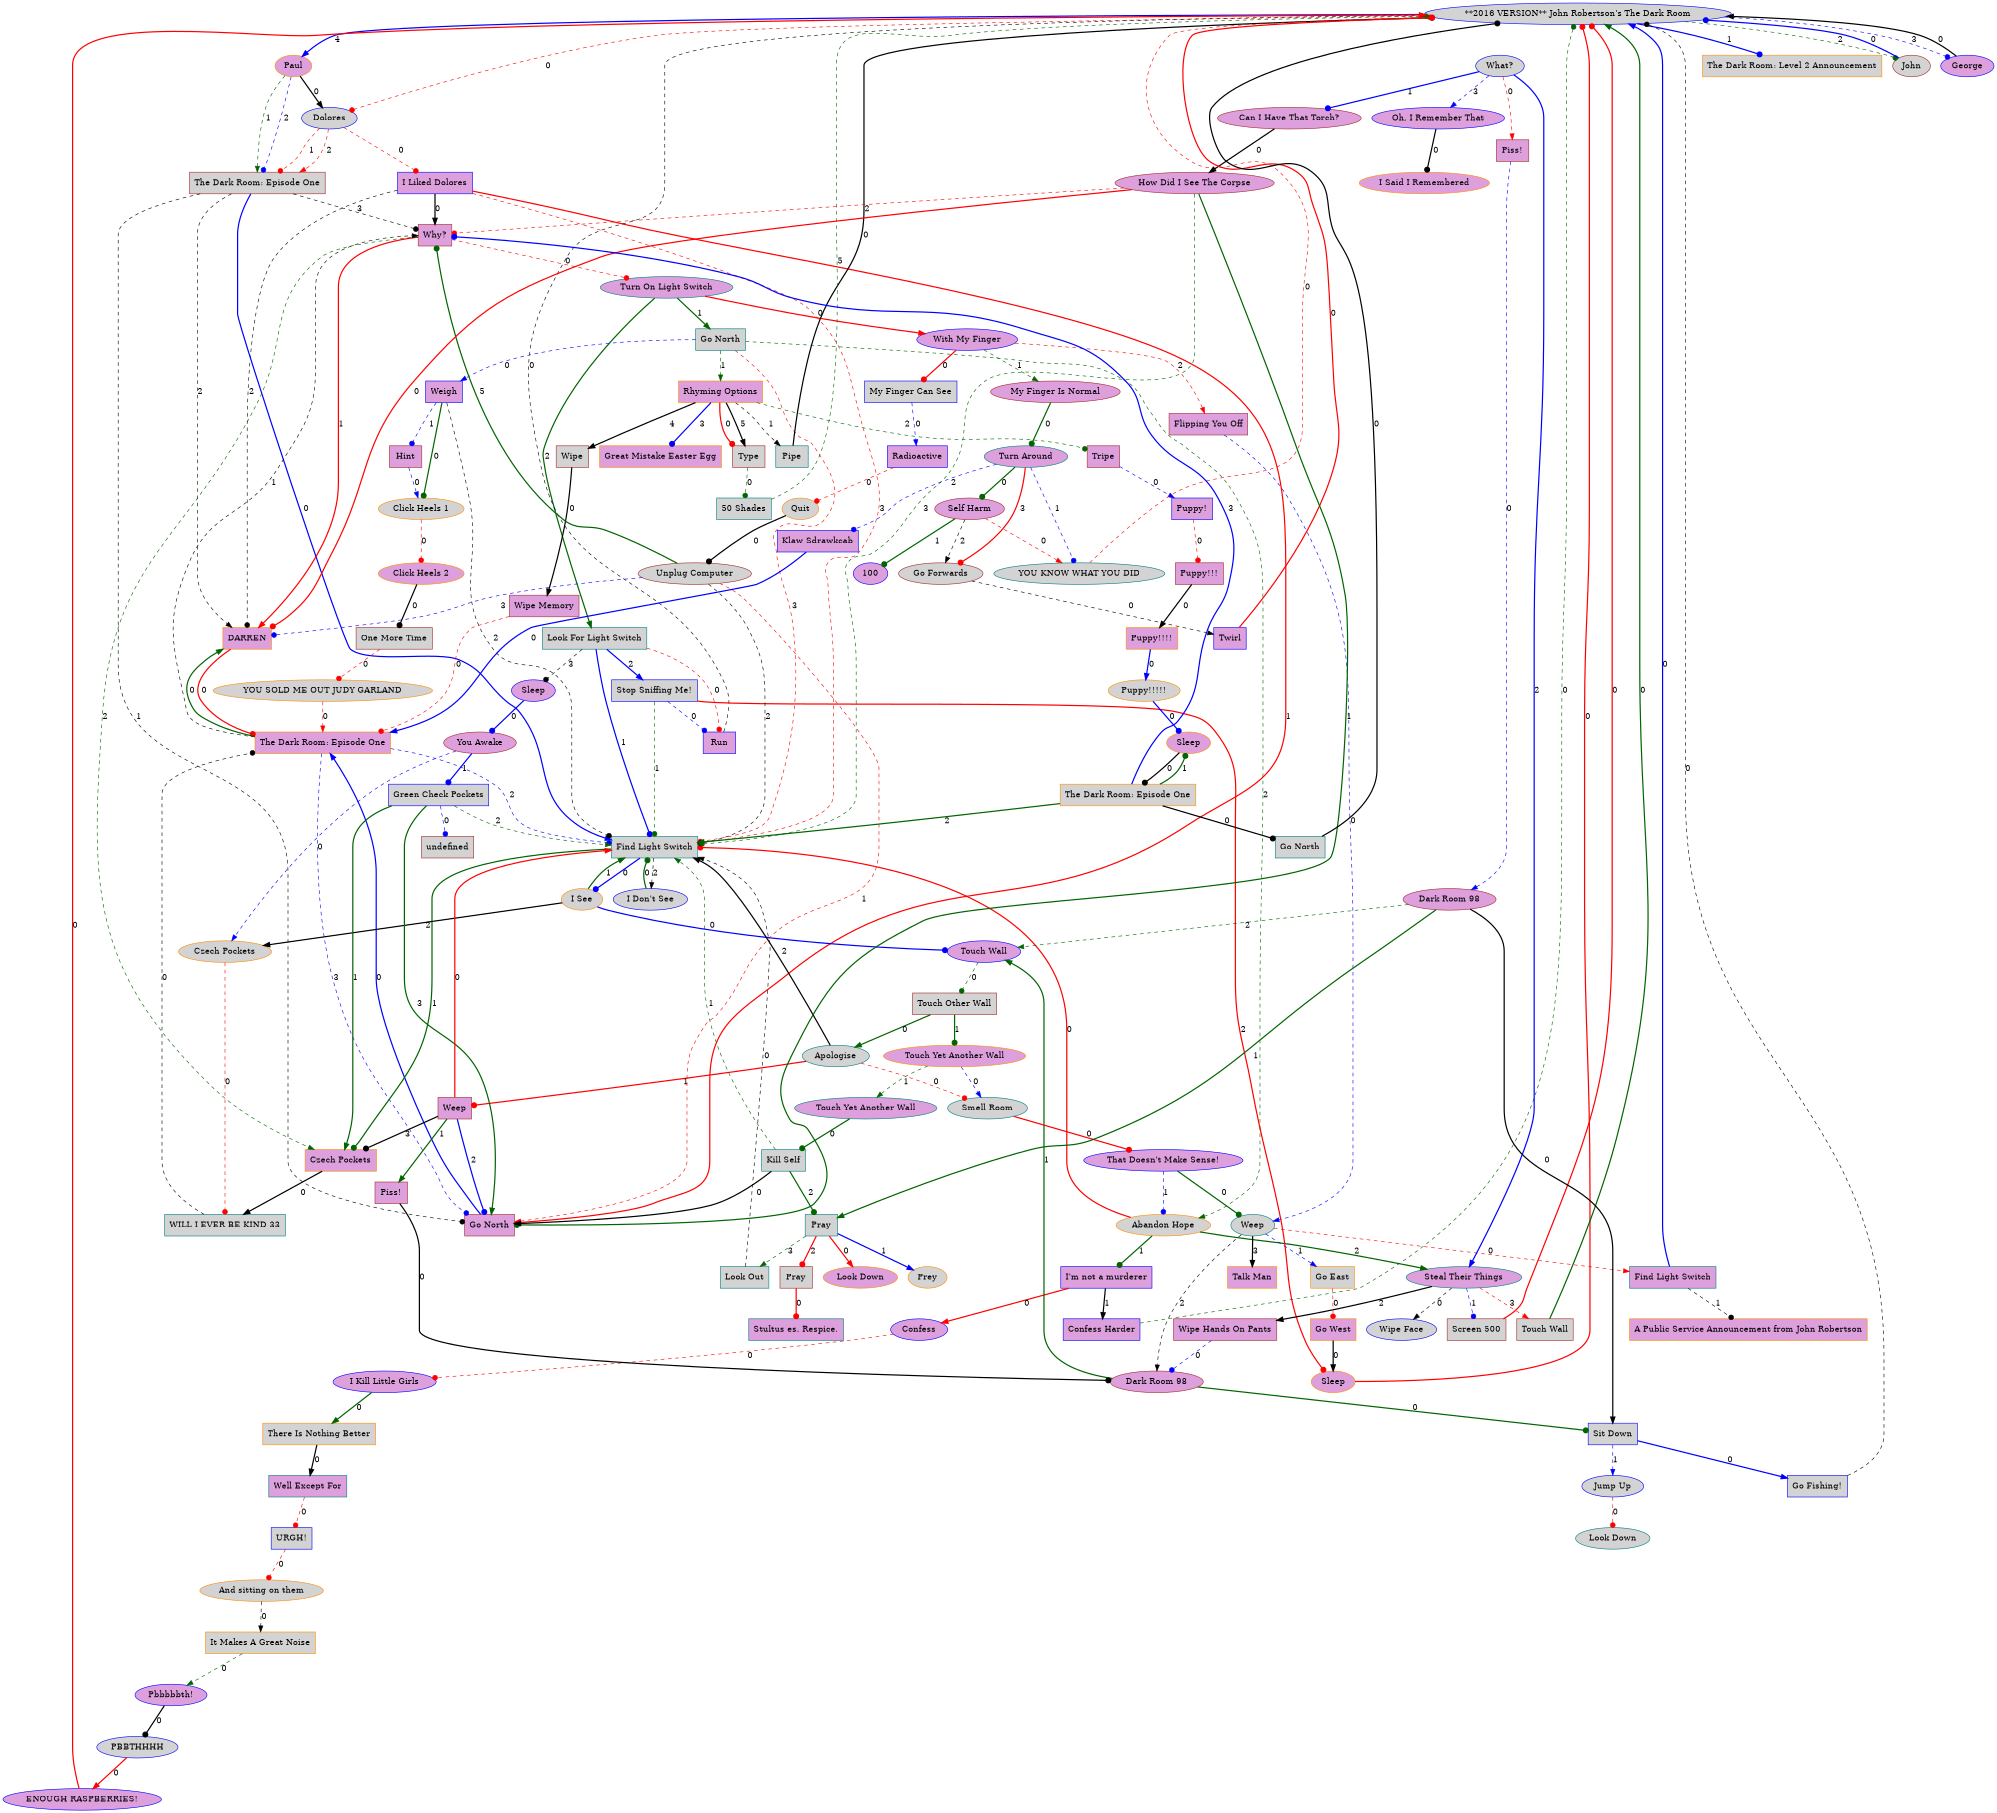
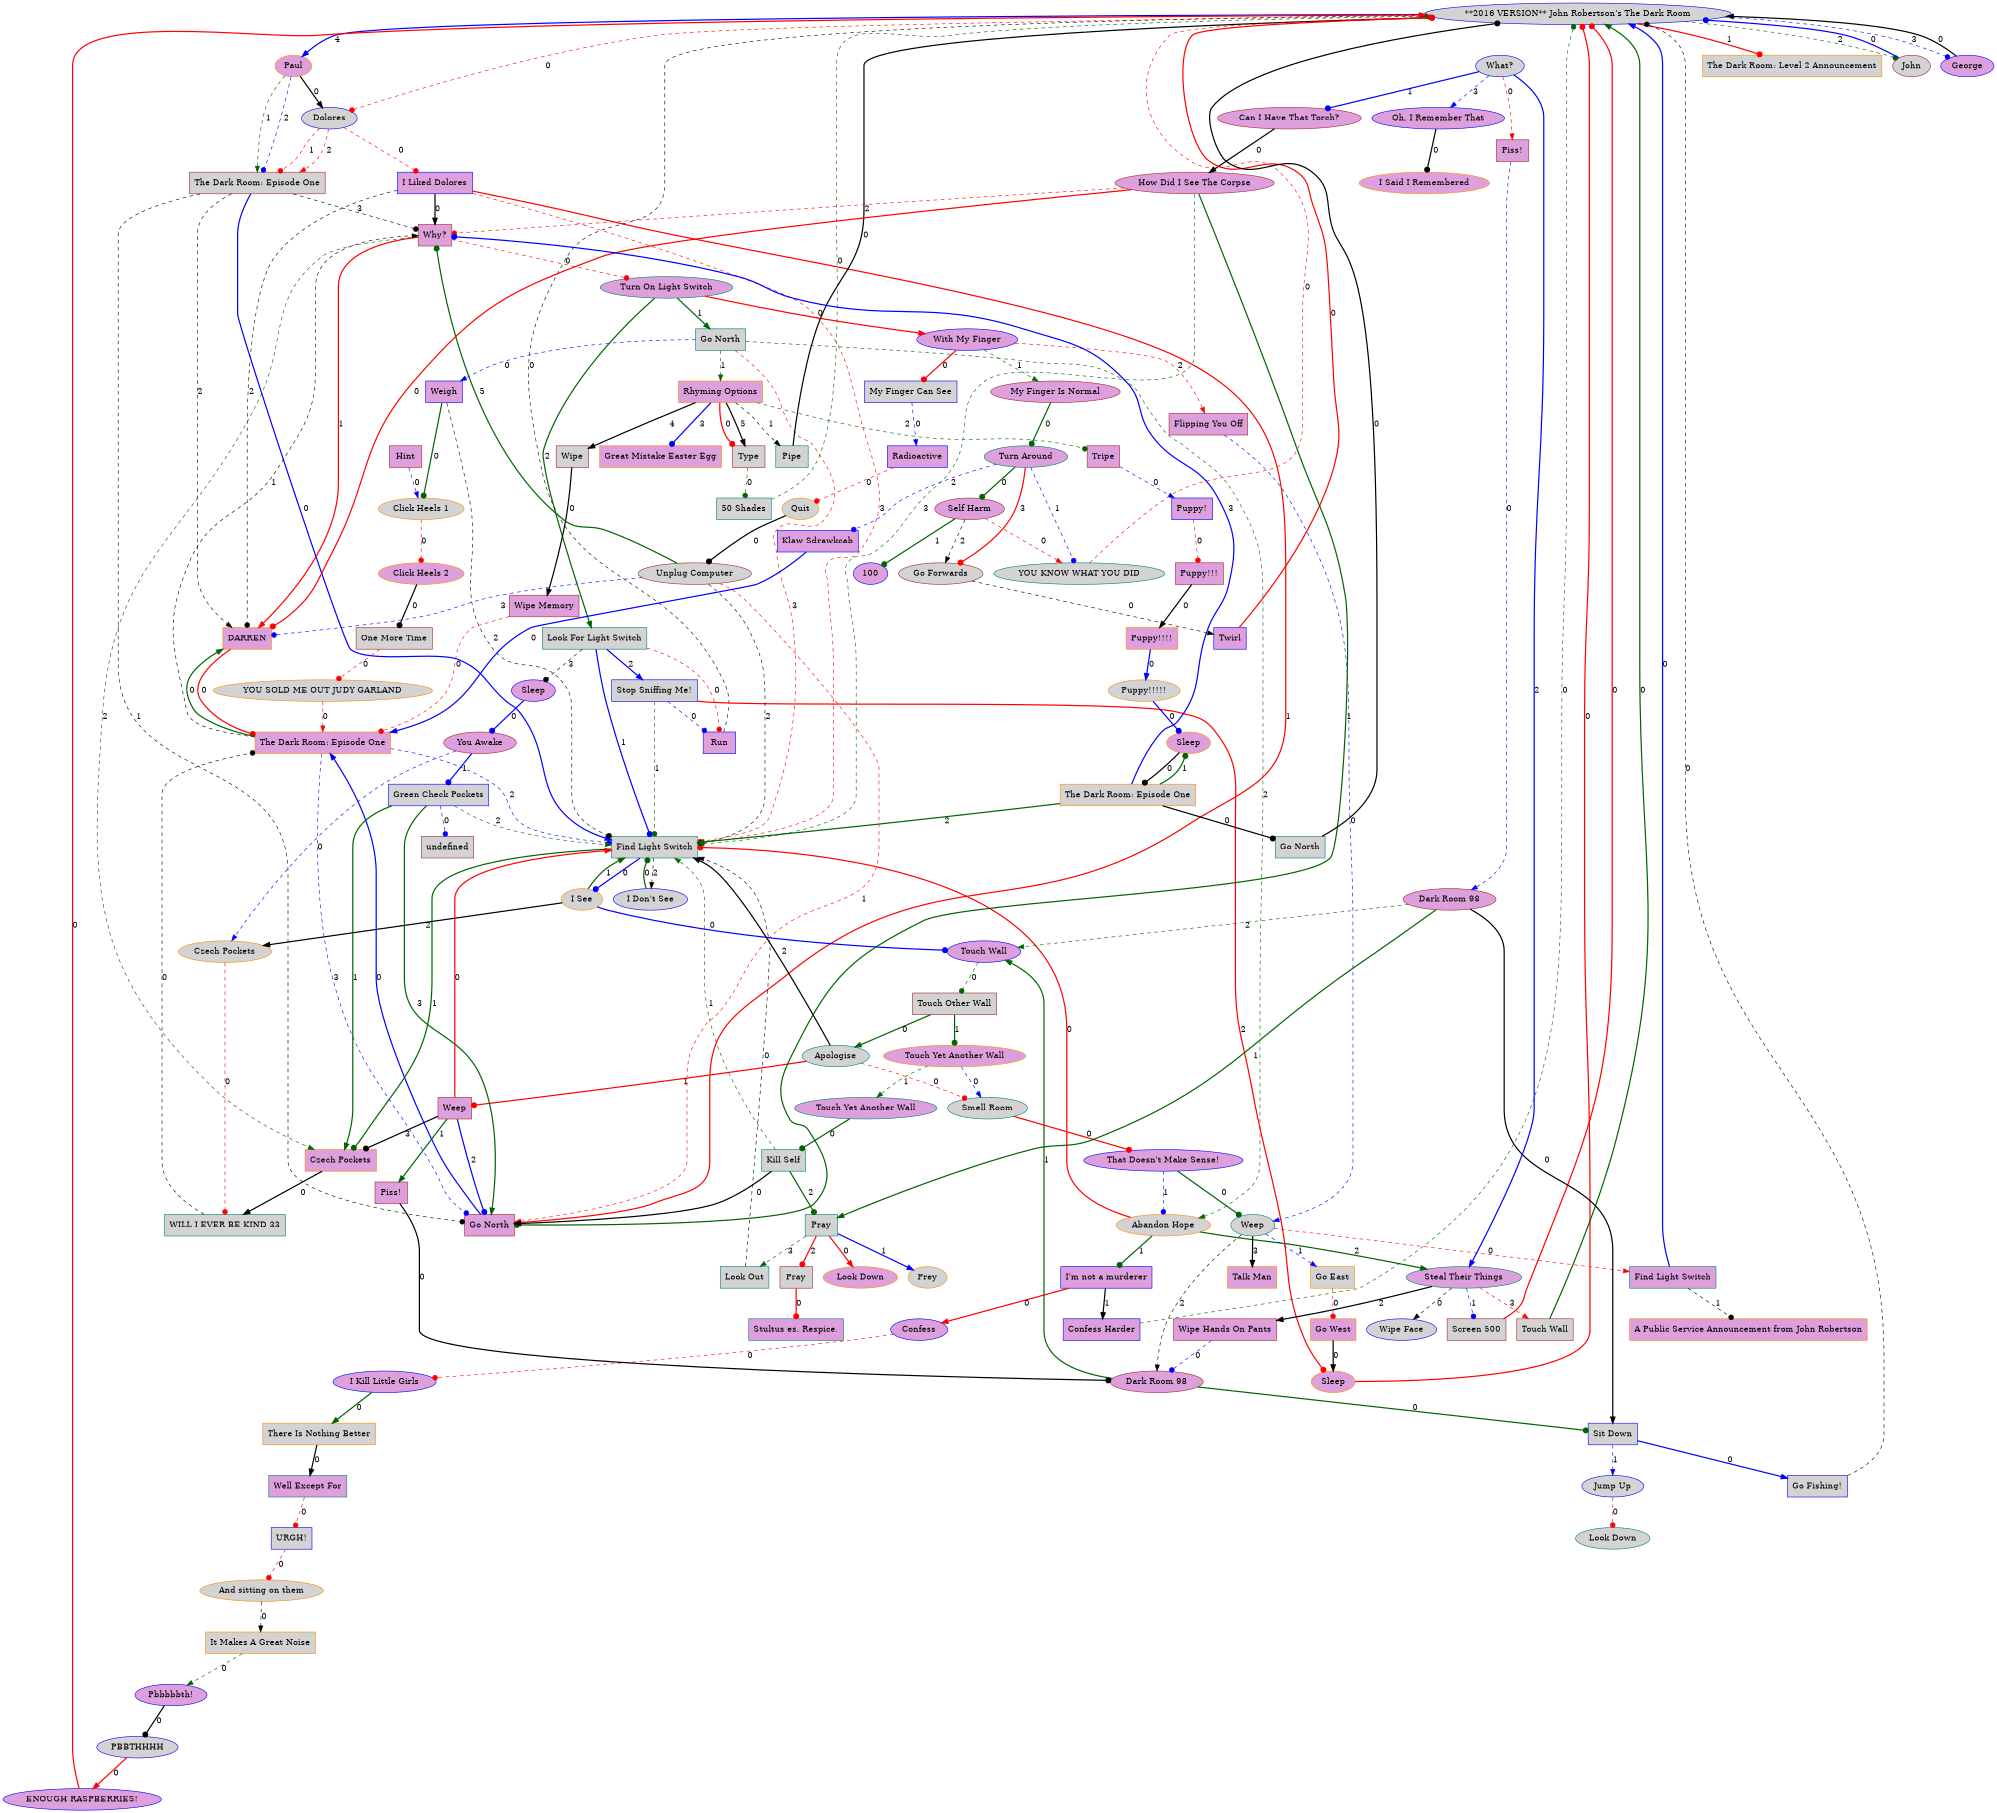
edge "**2016 VERSION** John Robertson's The Dark Room" -> "The Dark Room: Level 2 Announcement": color blue -> red
edge "50 Shades" -> "**2016 VERSION** John Robertson's The Dark Room": label "5" -> "0"
edge "Weigh" -> "Hint": removed, label "1"
